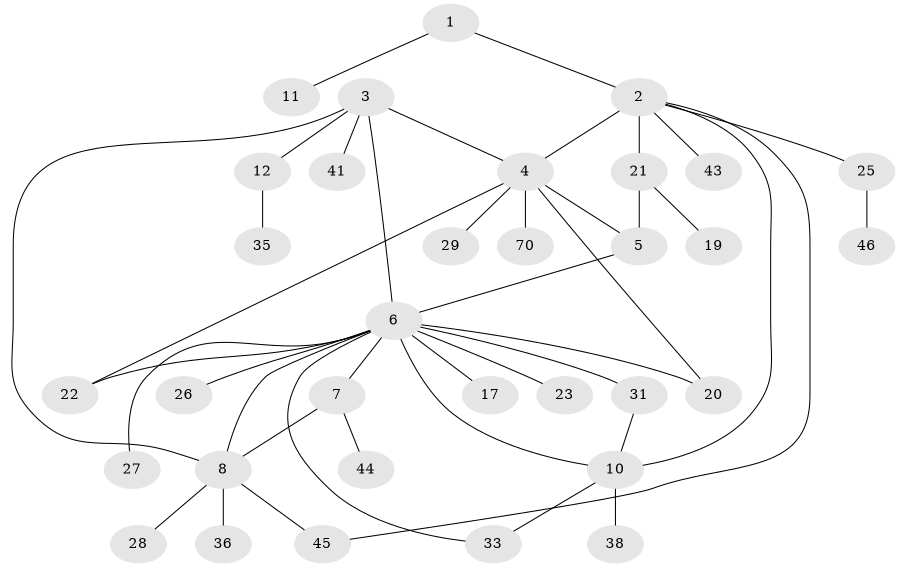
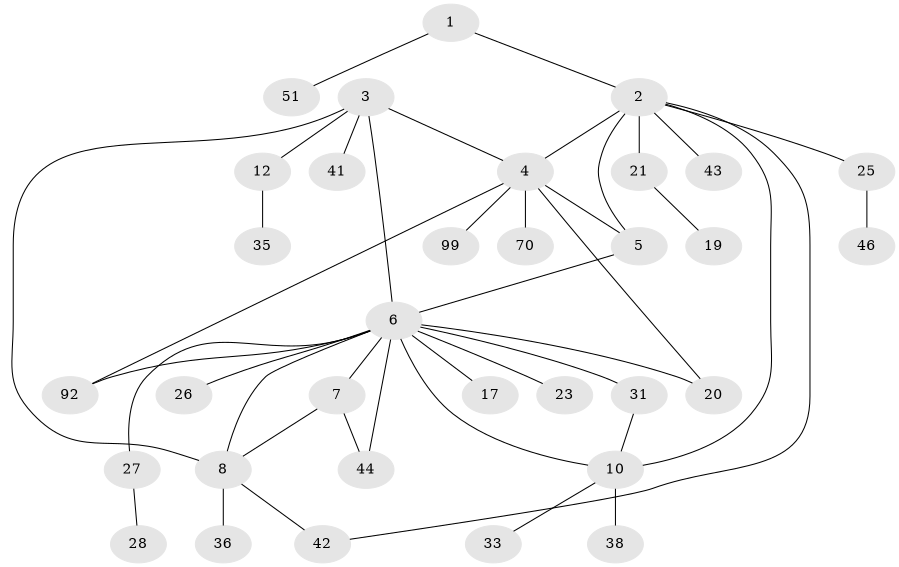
node "11": label "11" -> "51"
edge "21" -- "5": now "2" -- "5"
node "29": label "29" -> "99"
node "22": label "22" -> "92"
edge "6" -- "33": now "6" -- "44"
edge "8" -- "28": now "27" -- "28"
node "45": label "45" -> "42"
